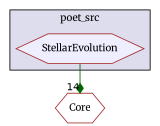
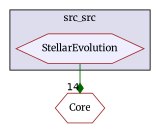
cluster "poet_src": label "poet_src" -> "src_src"
